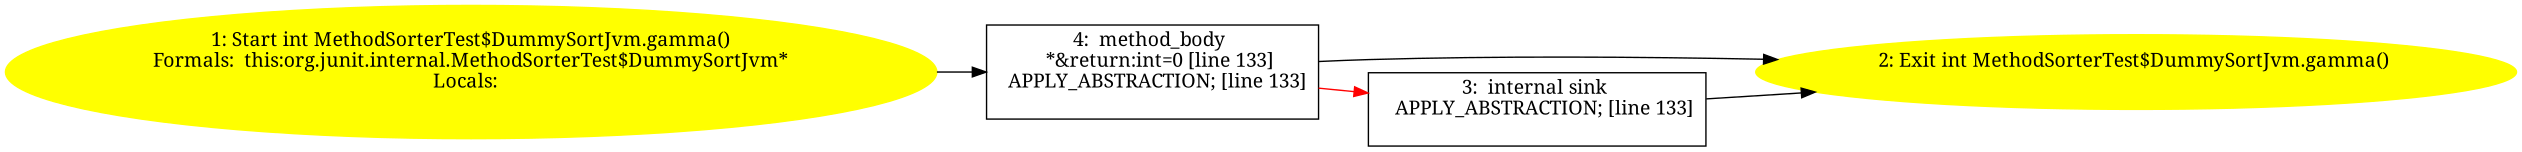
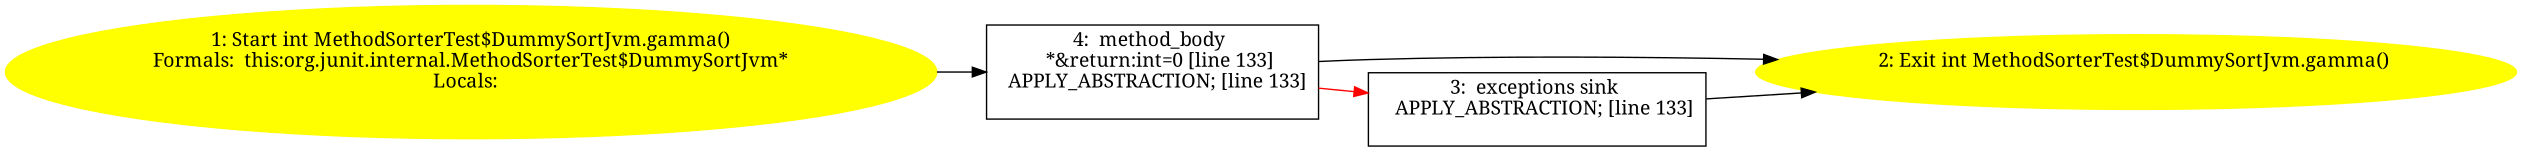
node "3:  internal sink APPLY_ABSTRACTION; [line 133]": label "3:  internal sink APPLY_ABSTRACTION; [line 133]" -> "3:  exceptions sink APPLY_ABSTRACTION; [line 133]"
